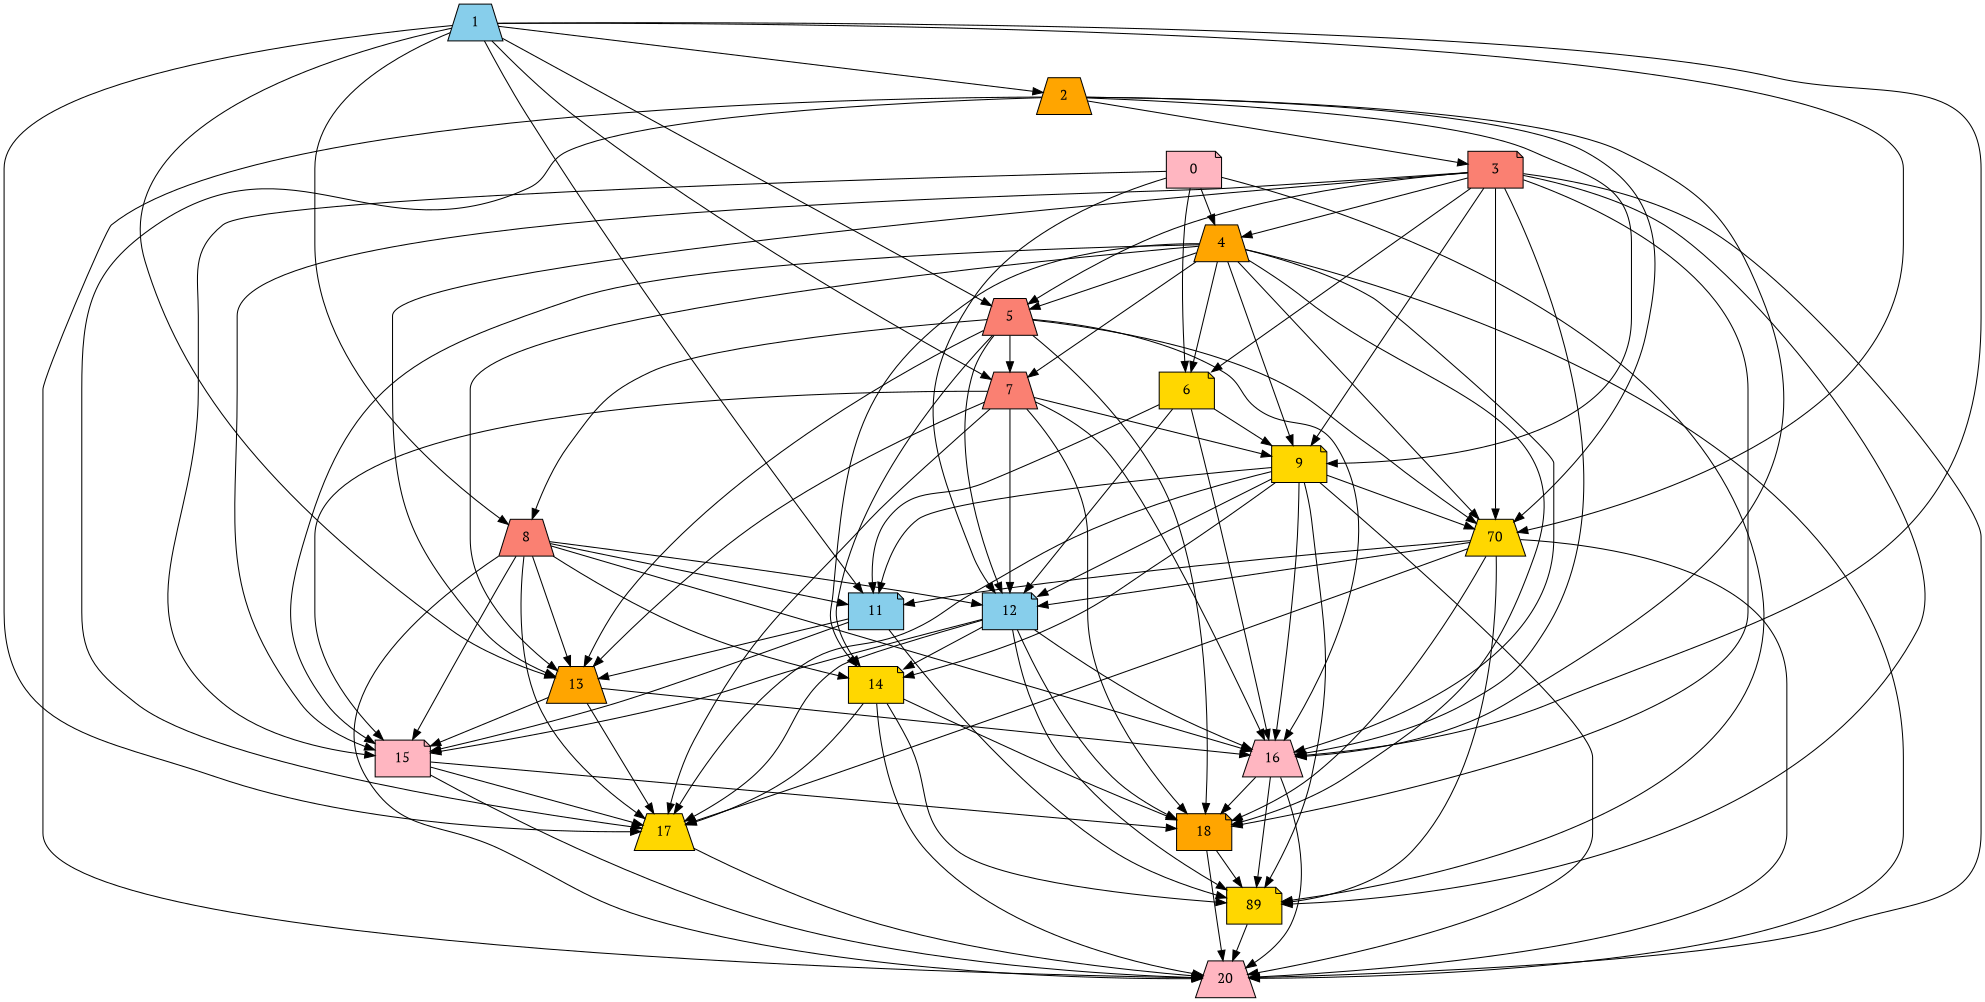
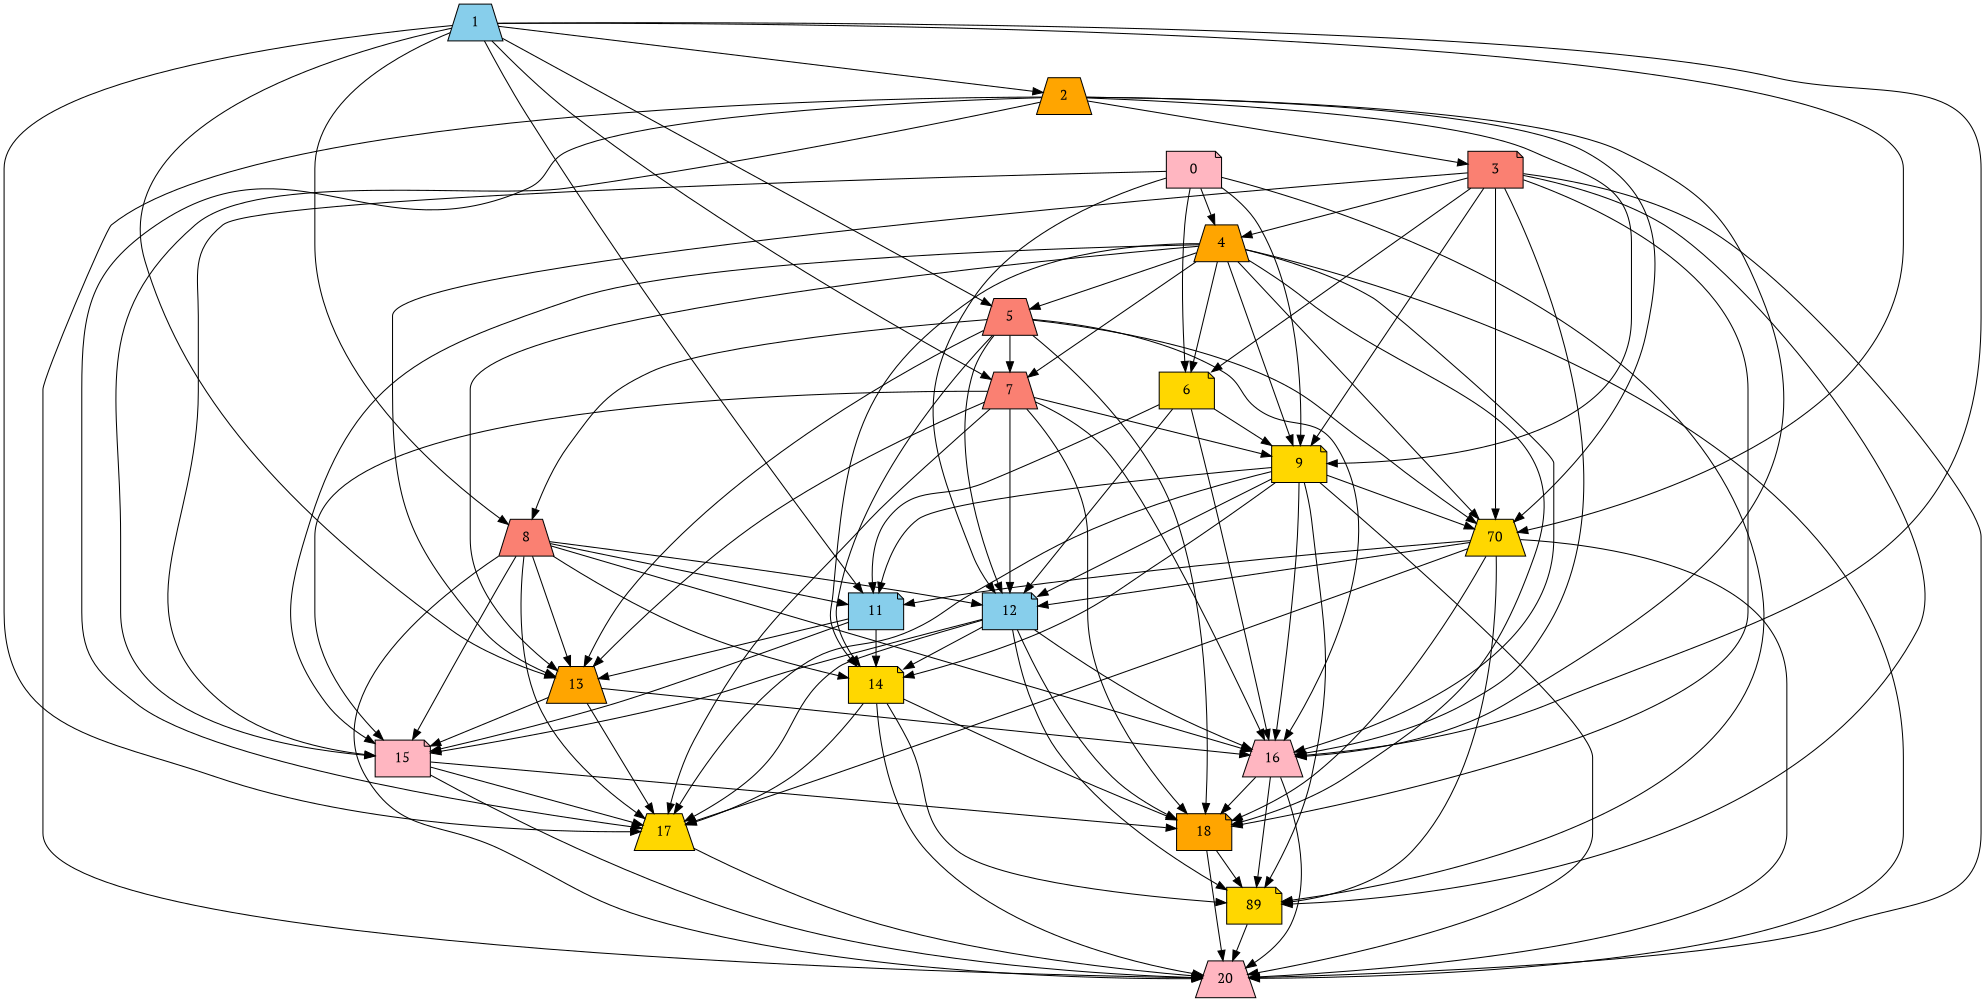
edge "3" -> "5": removed
edge "3" -> "15": now "2" -> "15"
edge "0" -> "9": added
edge "11" -> "89": now "11" -> "14"
